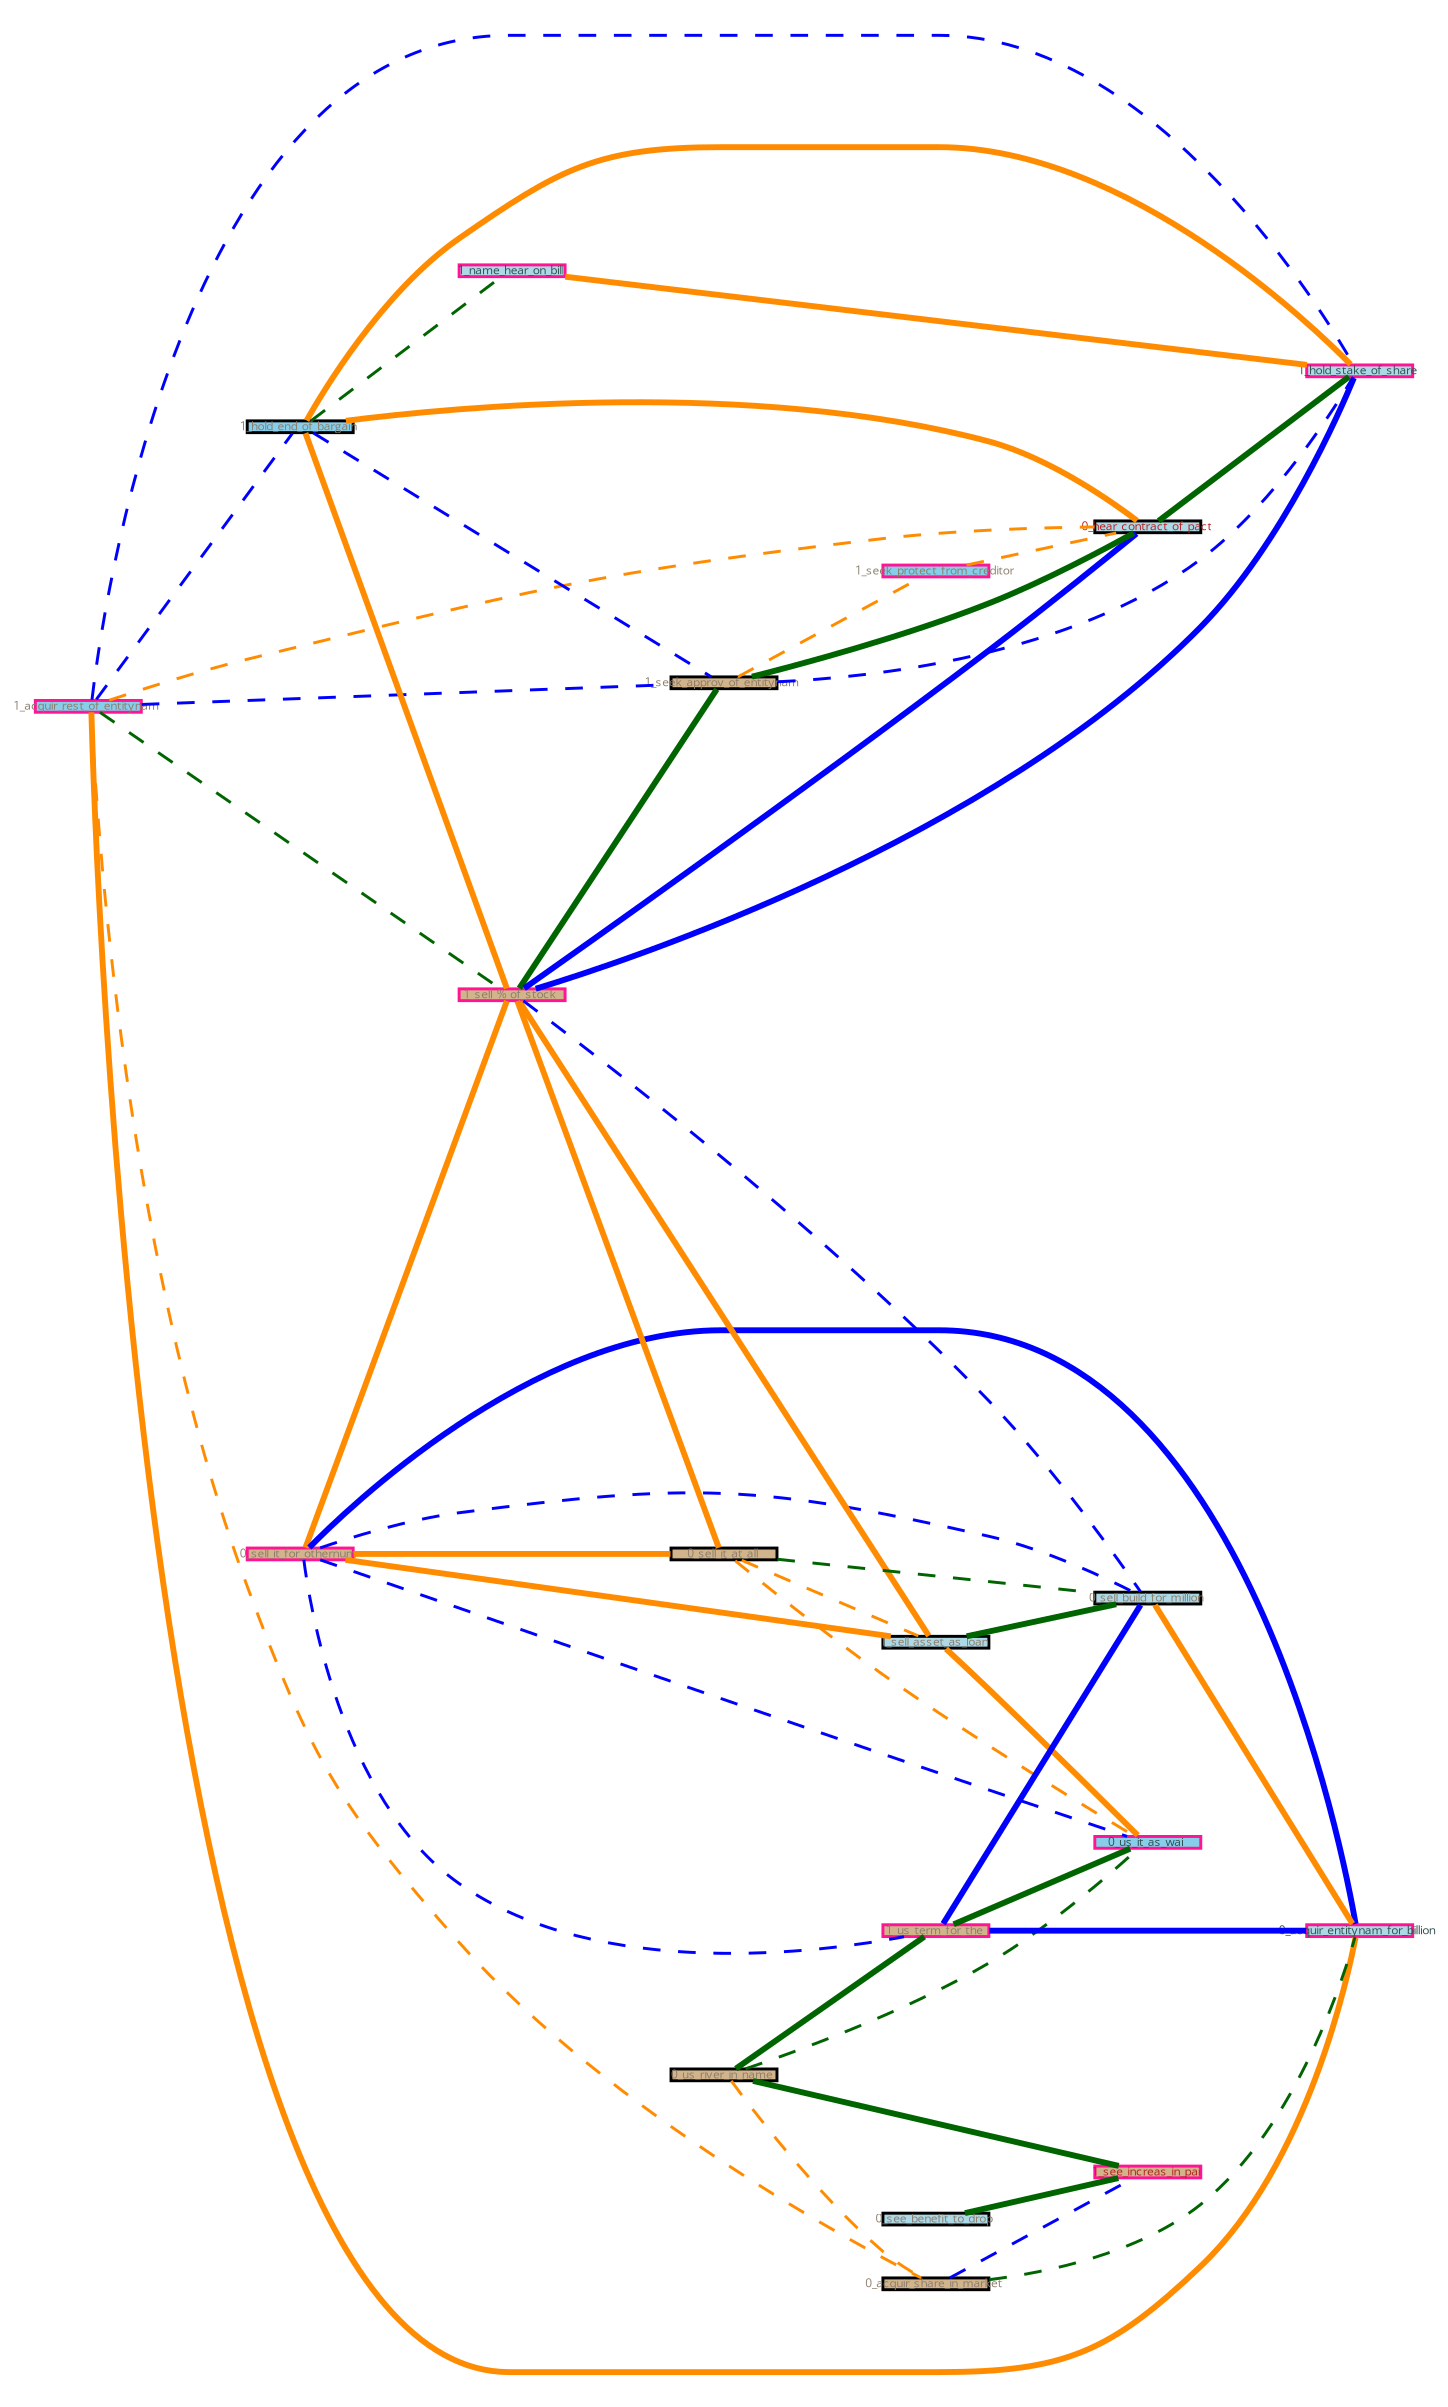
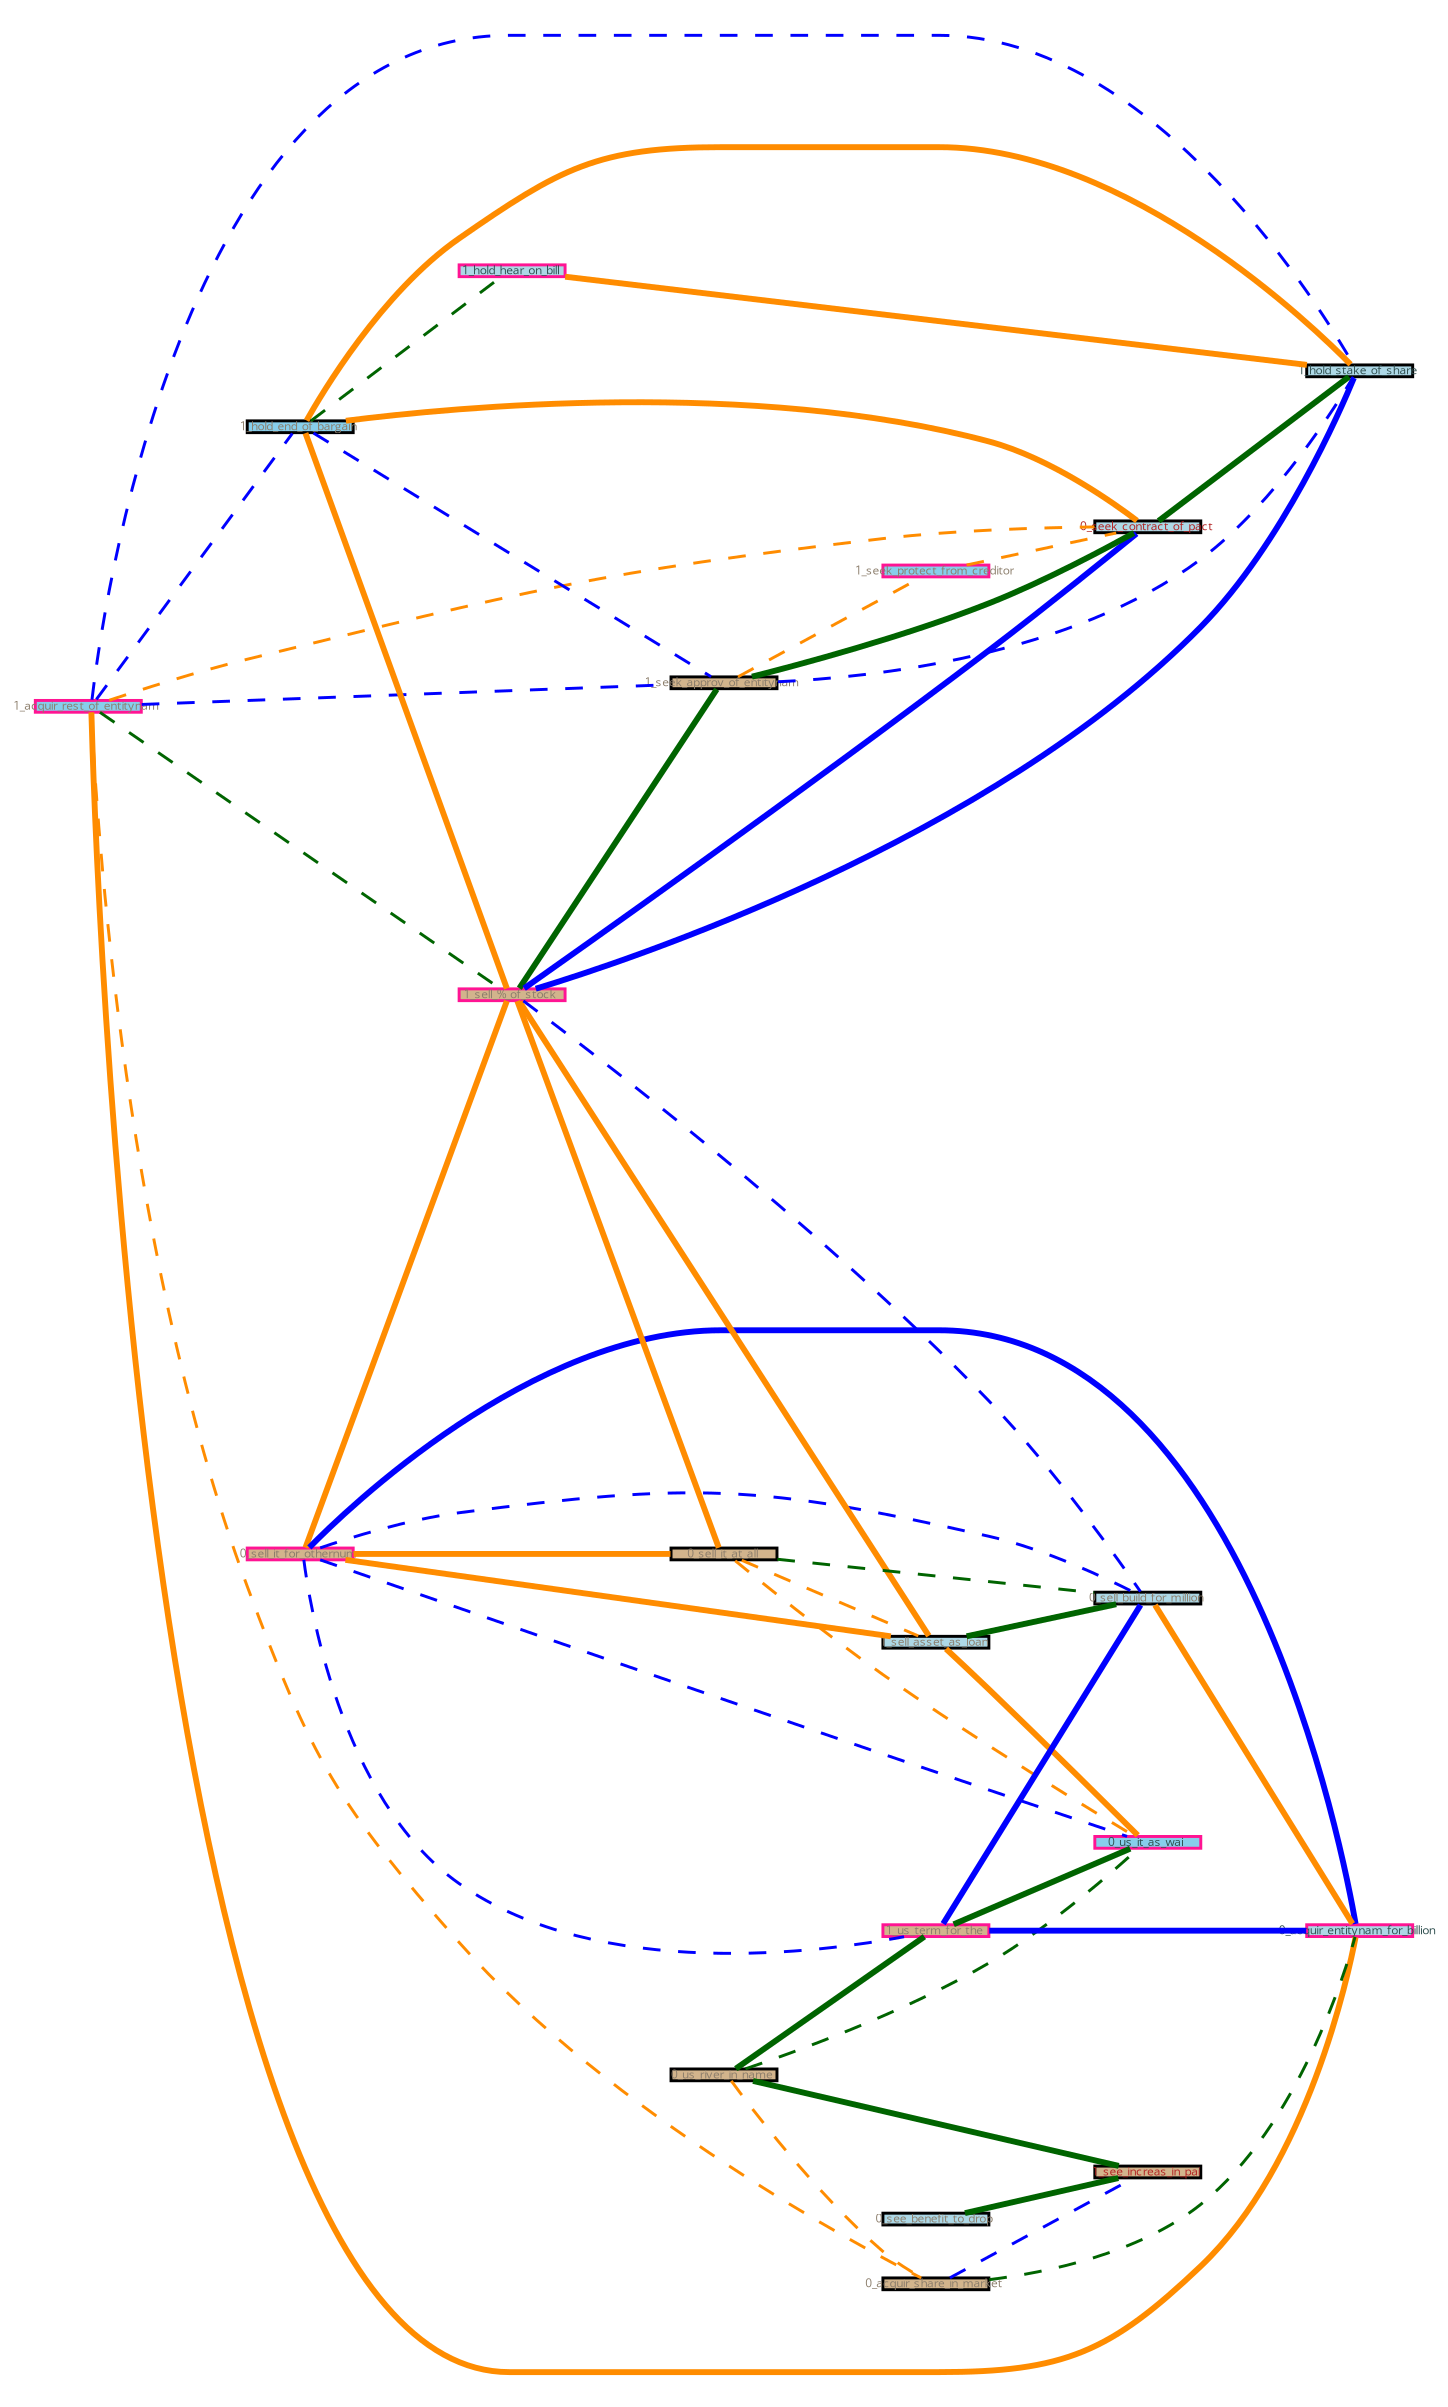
node "1_name_hear_on_bill": label "1_name_hear_on_bill" -> "1_hold_hear_on_bill"
node "1_hold_stake_of_share": color deeppink -> black
node "0_hear_contract_of_pact": label "0_hear_contract_of_pact" -> "0_seek_contract_of_pact"
node "1_see_increas_in_pai": color deeppink -> black
